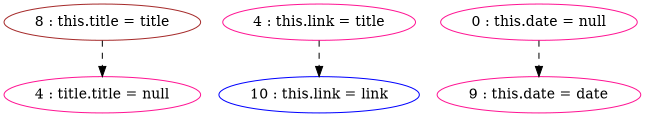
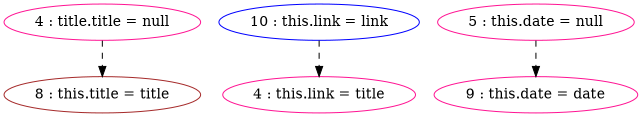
node "0 : this.date = null": label "0 : this.date = null" -> "5 : this.date = null"
edge "8 : this.title = title" -> "4 : title.title = null": reversed
edge "4 : this.link = title" -> "10 : this.link = link": reversed
